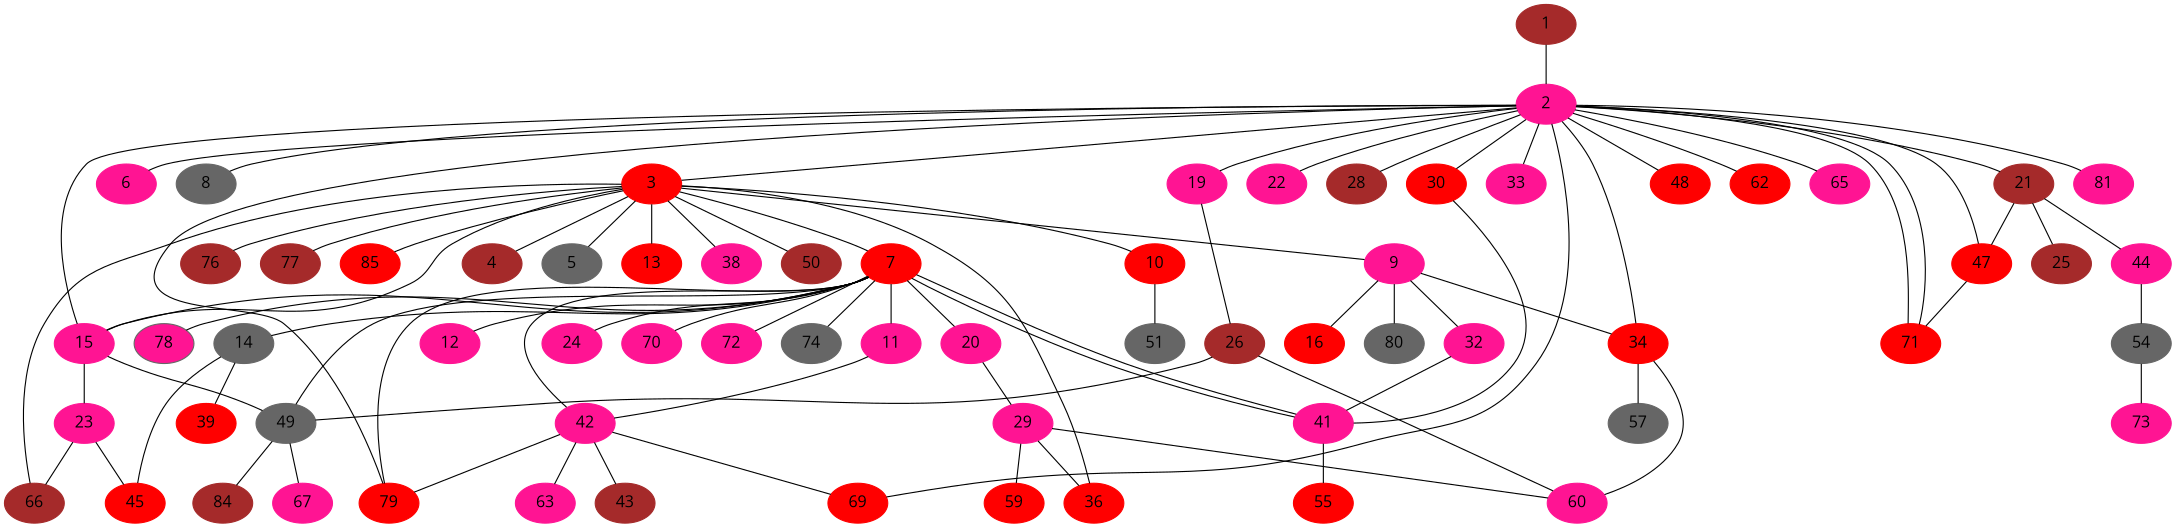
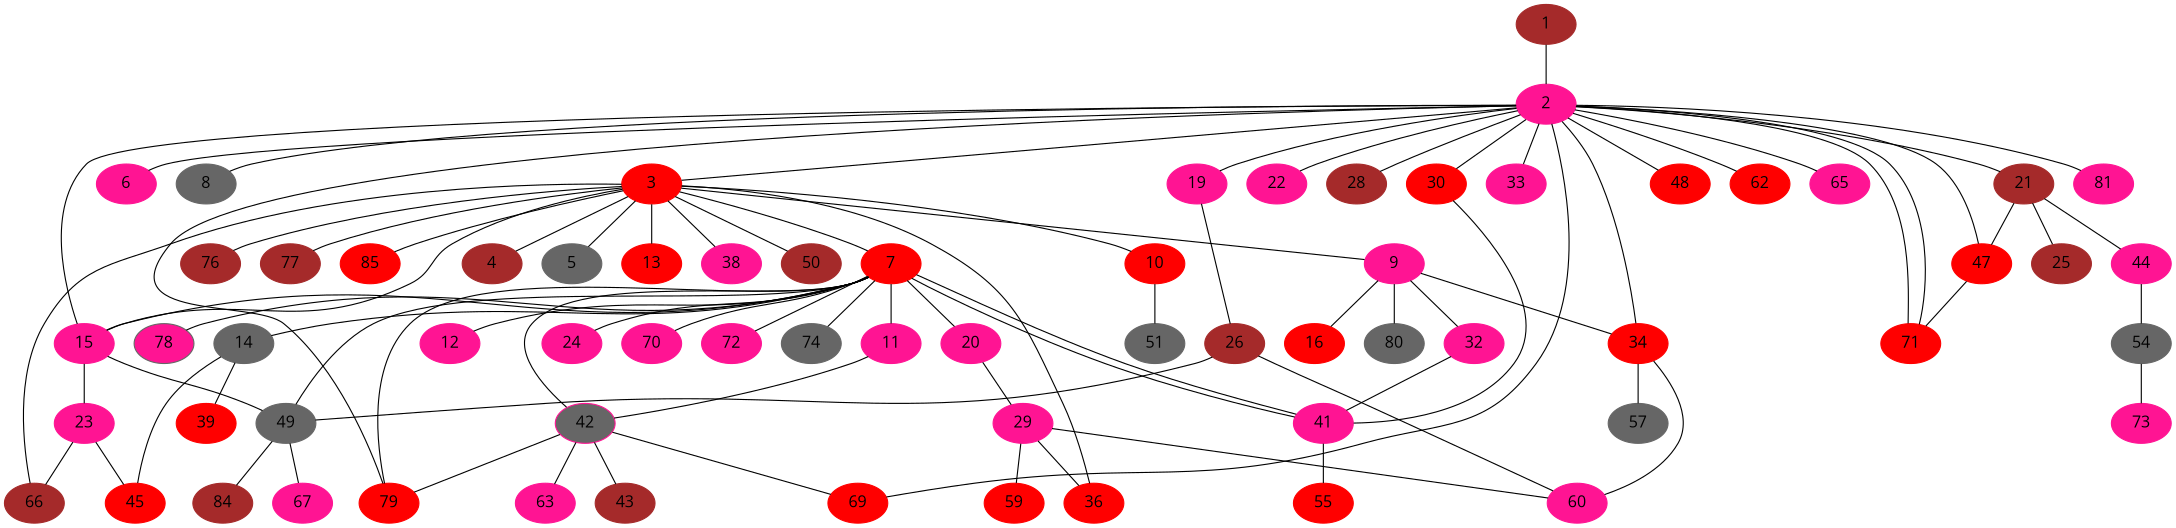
node "42": fillcolor deeppink -> gray40
